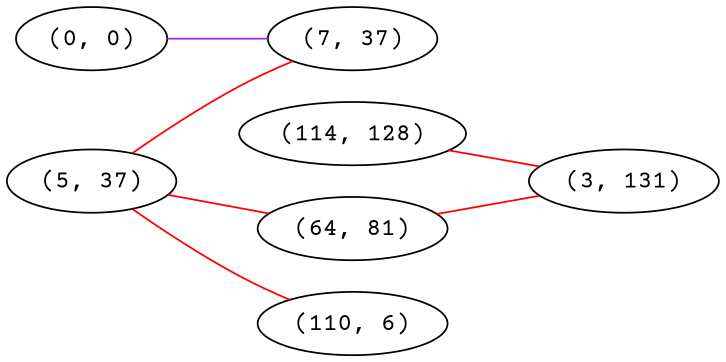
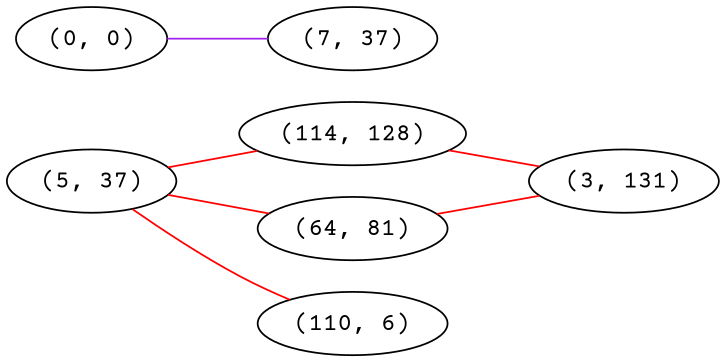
edge "(7, 37)" -- "(5, 37)": now "(114, 128)" -- "(5, 37)"
